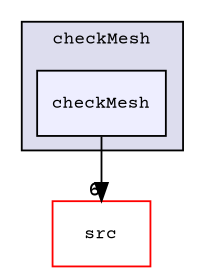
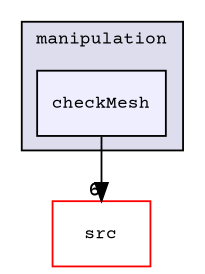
cluster "checkMesh": label "checkMesh" -> "manipulation"
